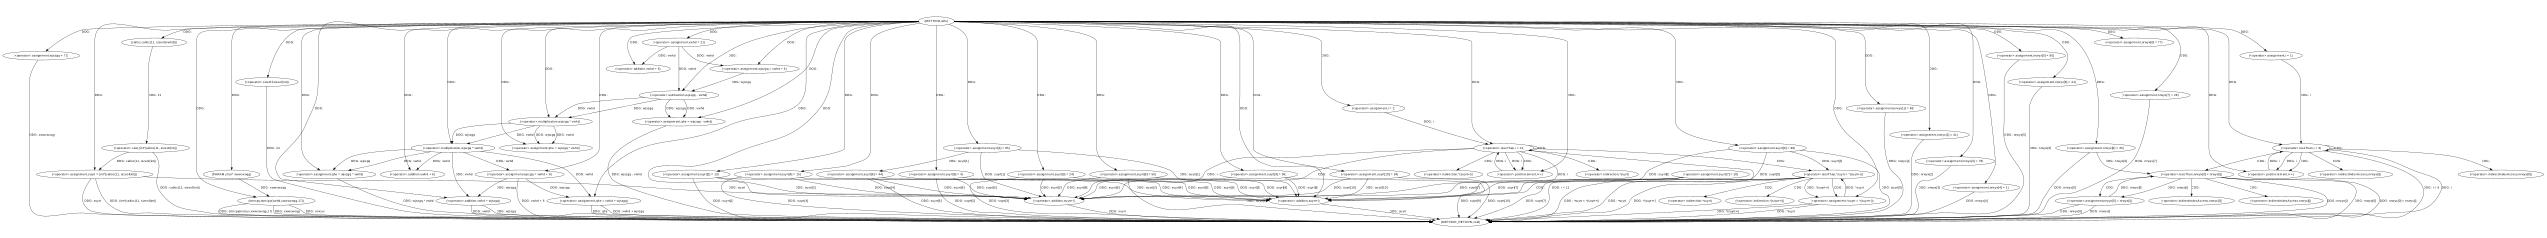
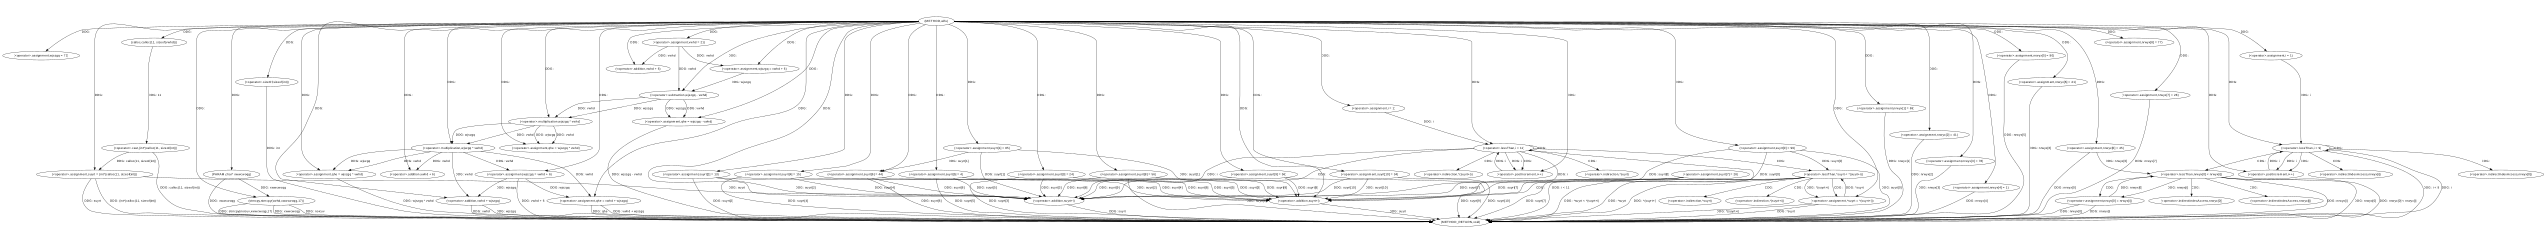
edge "(METHOD,wifu)" -> "(<operator>.assignment,suyrt[6] = 44)": added, label "DDG:"
edge "(<operator>.assignment,wjszgq = 73)" -> "(METHOD_RETURN,void)": now "(PARAM,char* xwwcwoqg)" -> "(METHOD_RETURN,void)"
